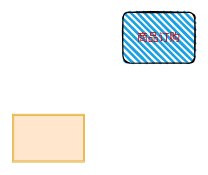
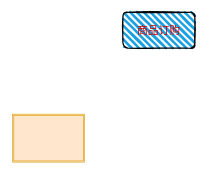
node "商品订购": size 72x51 -> 72x36
